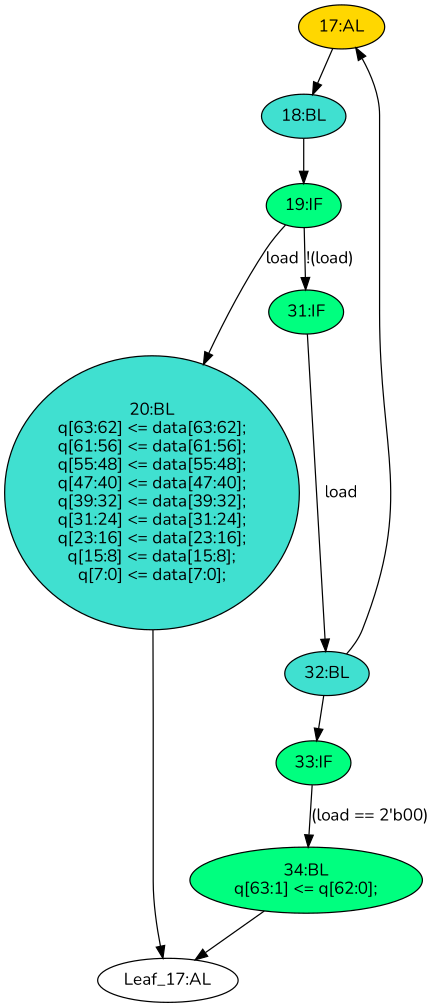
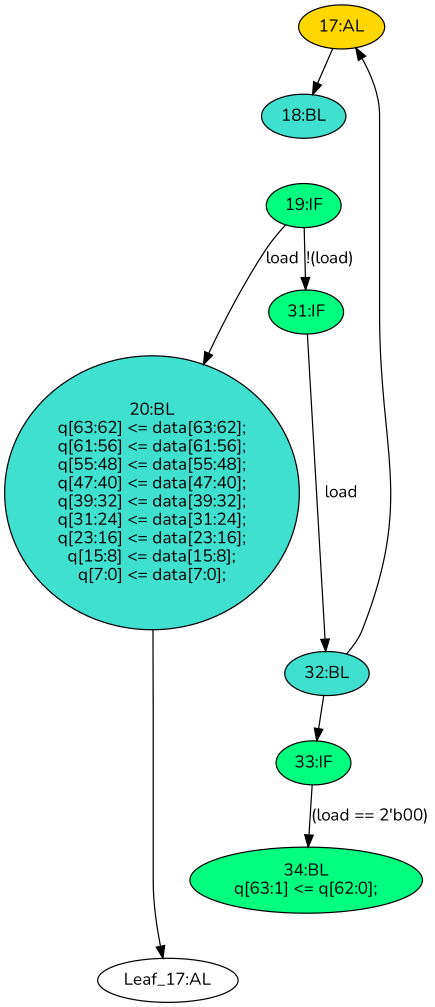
edge "18:BL" -> "19:IF": removed
edge "34:BL q[63:1] <= q[62:0];" -> "Leaf_17:AL": removed
